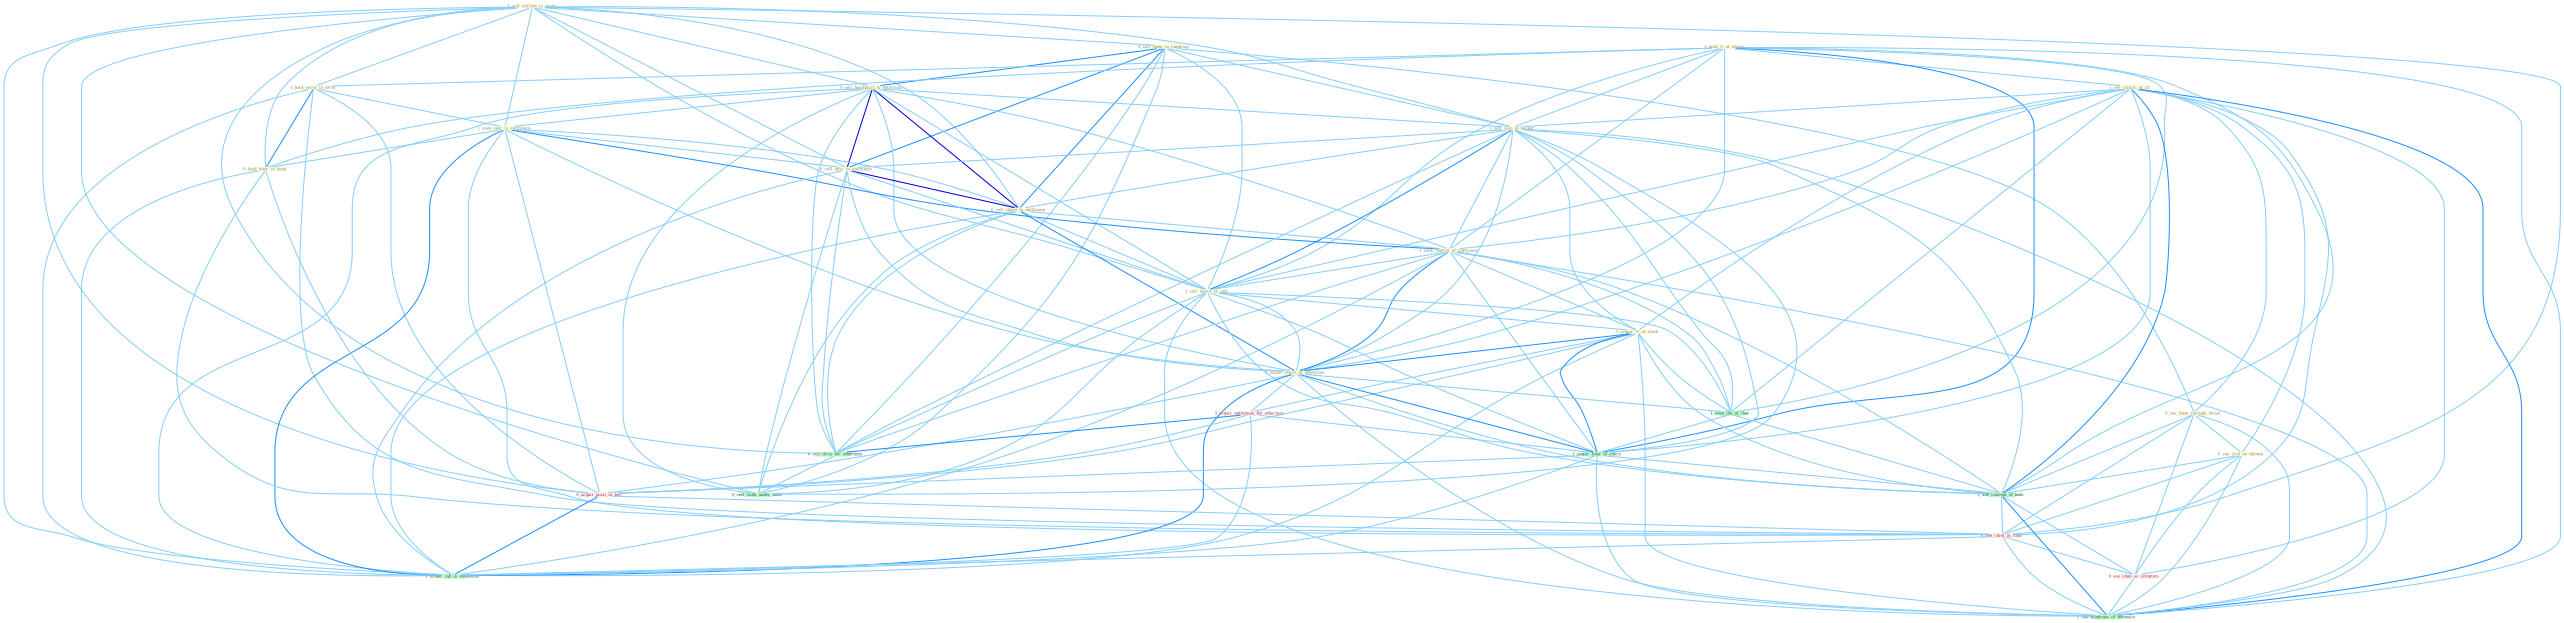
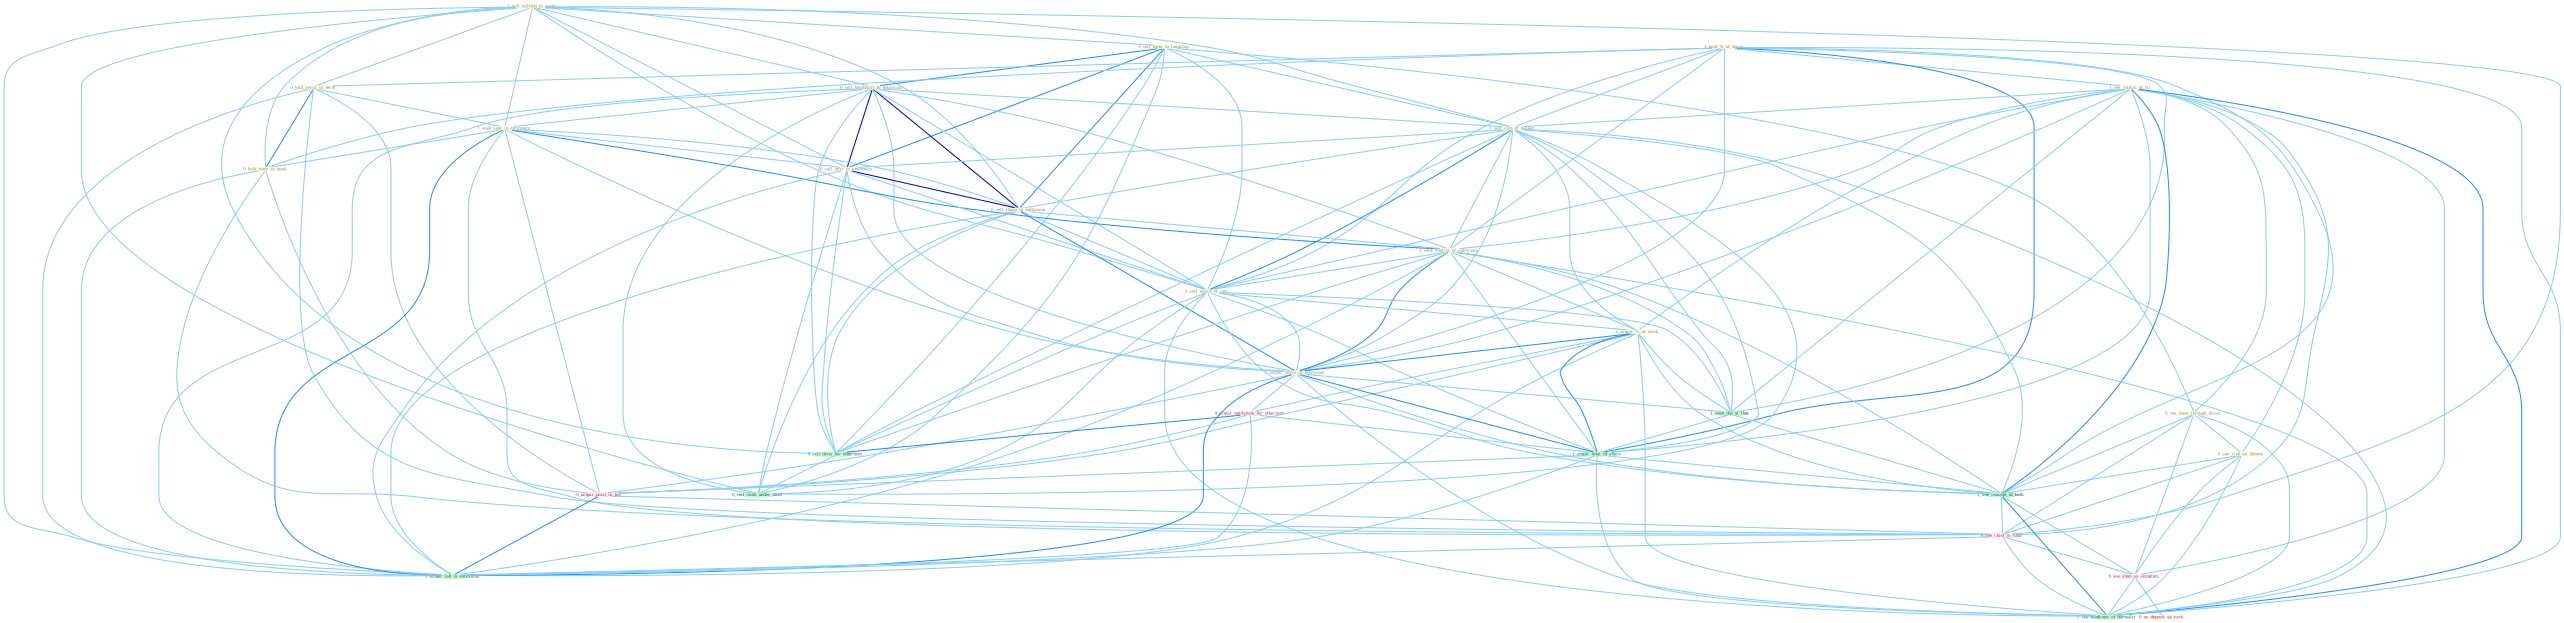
edge "1_sell_million_in_asset" -- "0_acquir_posit_in_bid": removed
node "0_us_deposit_as_cach": added
